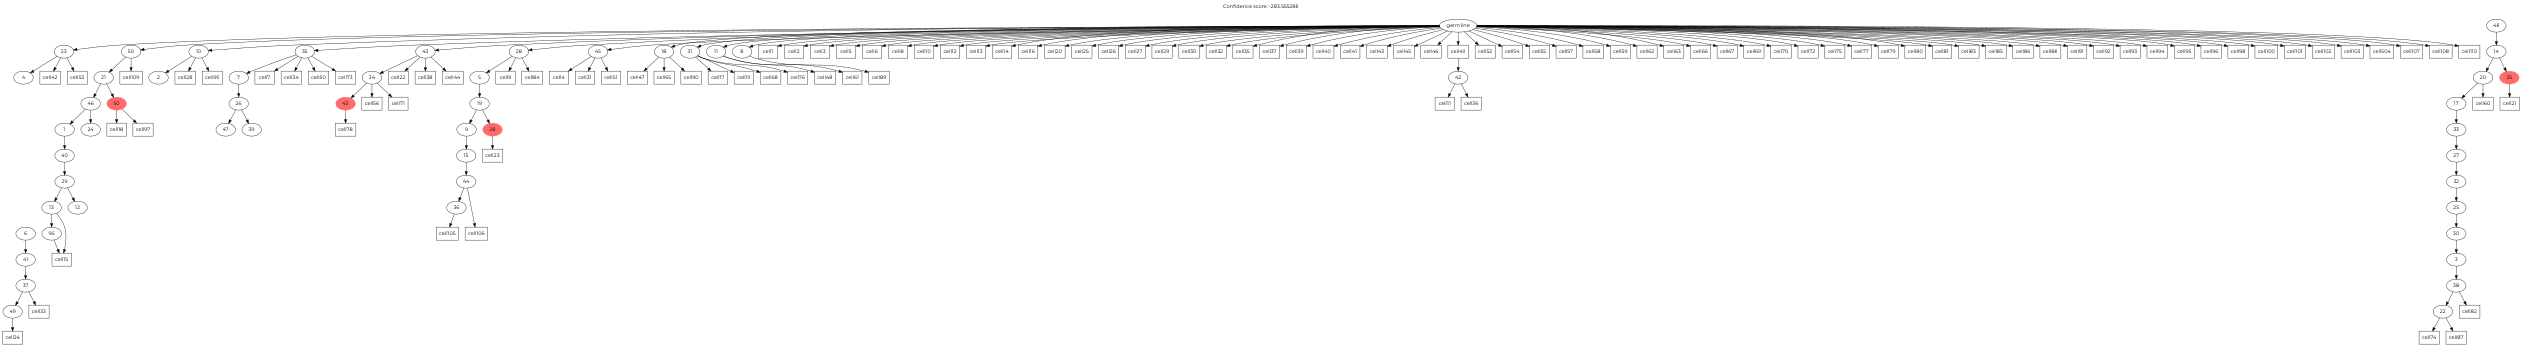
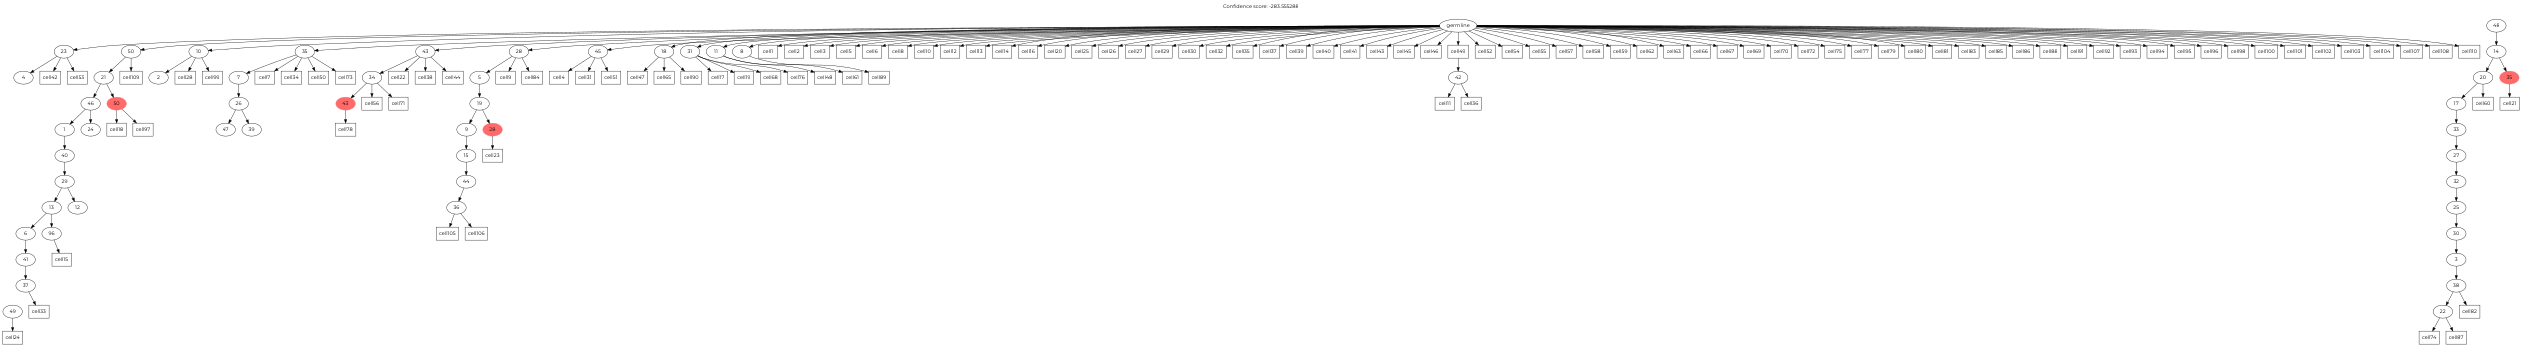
node "cell504": label "cell504" -> "cell104"
edge "44" -> "cell106": now "36" -> "cell106"
edge "13" -> "cell15": now "13" -> "6"
edge "37" -> "49": removed
